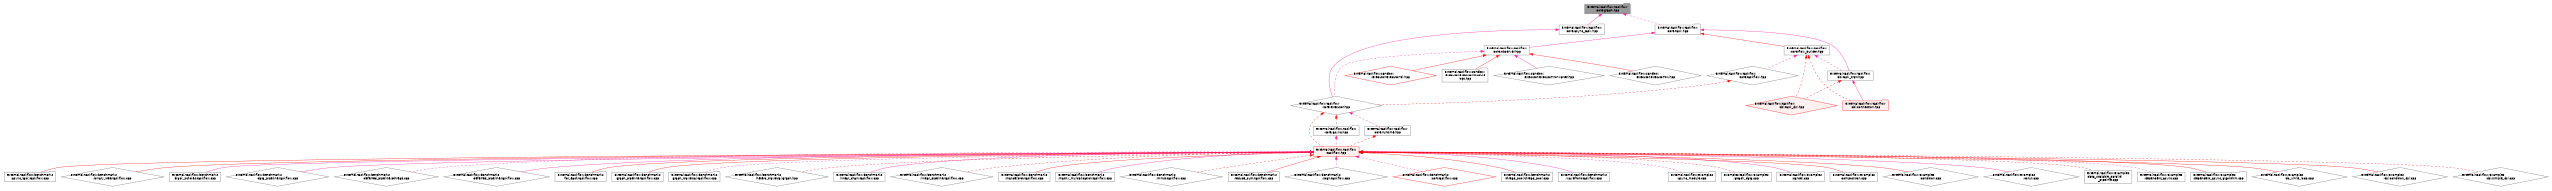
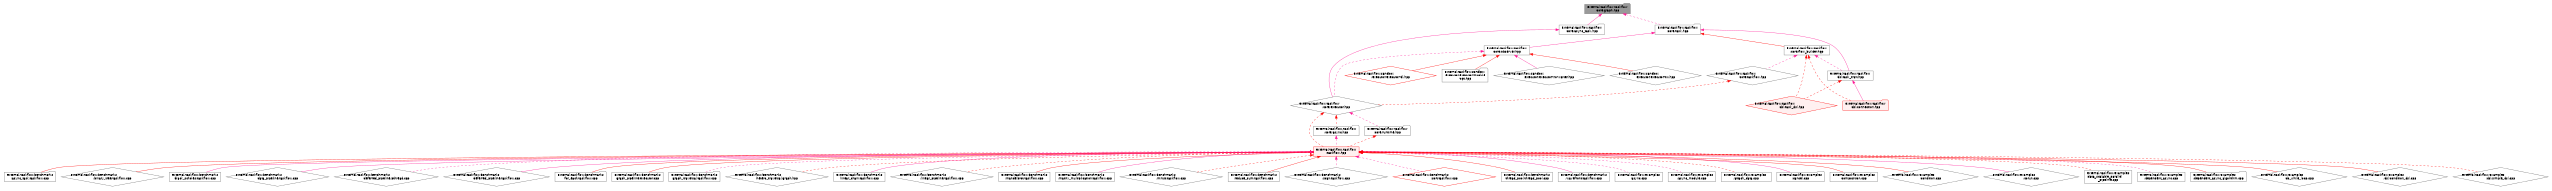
node "external/taskflow/benchmarks /graph_pipeline/taskflow.cpp": label "external/taskflow/benchmarks /graph_pipeline/taskflow.cpp" -> "external/taskflow/benchmarks /graph_pipeline/executor.cpp"
node "external/taskflow/examples /async.cpp": added
node "examples/taskflow/examples /attach_data.cpp": label "examples/taskflow/examples /attach_data.cpp" -> "external/taskflow/examples /attach_data.cpp"
